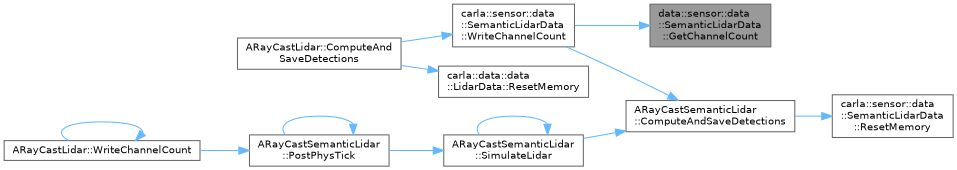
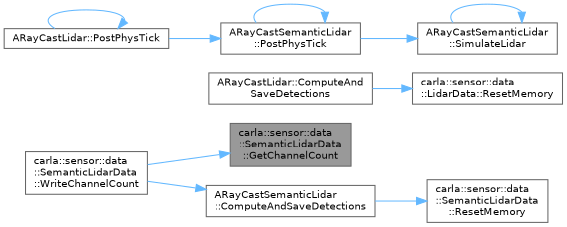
node "data::sensor::data ::SemanticLidarData ::GetChannelCount": label "data::sensor::data ::SemanticLidarData ::GetChannelCount" -> "carla::sensor::data ::SemanticLidarData ::GetChannelCount"
edge "ARayCastLidar::ComputeAnd SaveDetections" -> "carla::sensor::data ::SemanticLidarData ::WriteChannelCount": removed
node "carla::data::data ::LidarData::ResetMemory": label "carla::data::data ::LidarData::ResetMemory" -> "carla::sensor::data ::LidarData::ResetMemory"
edge "ARayCastSemanticLidar ::SimulateLidar" -> "ARayCastSemanticLidar ::ComputeAndSaveDetections": removed
node "ARayCastLidar::WriteChannelCount": label "ARayCastLidar::WriteChannelCount" -> "ARayCastLidar::PostPhysTick"
